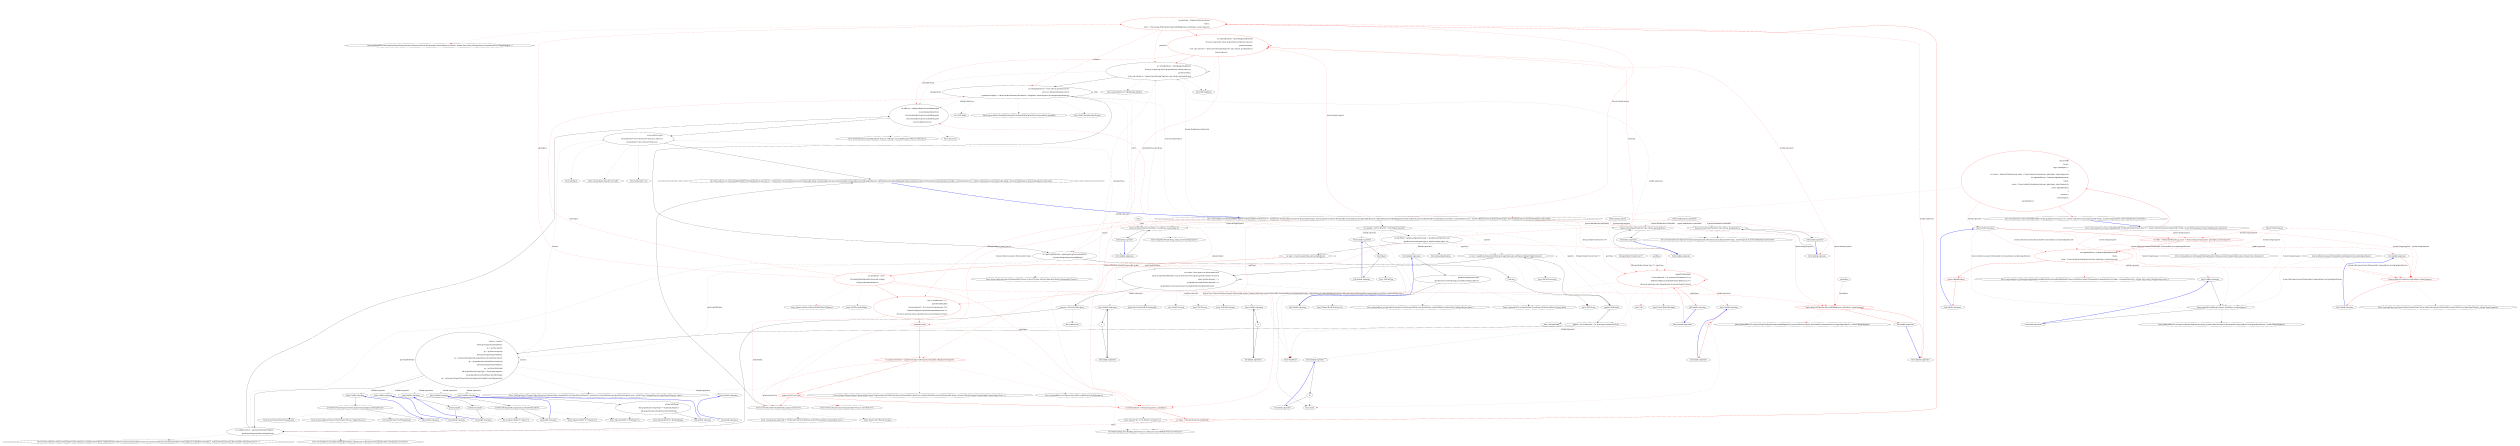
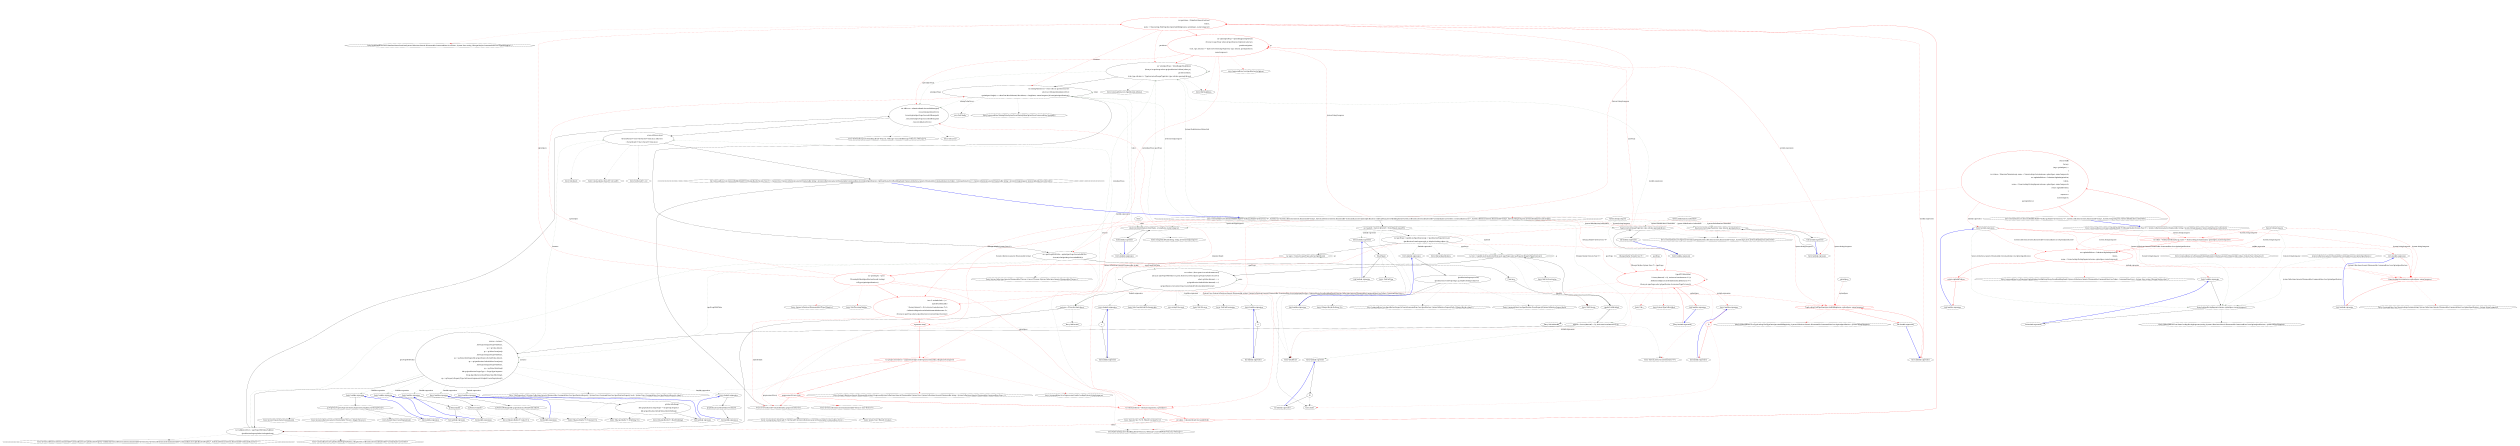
node "Entry CommandLine.Core.Specification.IsOption()": added
node "Entry Unk.FromOptionSpecification": removed
edge "var typeInfo = factory.Return(f => f().GetType(), typeof(T))" -> "typeInfo.IsMutable()": now "Entry Unk.GetConstructor" -> "typeInfo.IsMutable()"
node "Entry System.Activator.CreateInstance<T>()": added
node "sp.Specification.DefaultValue.FromJust()": added
